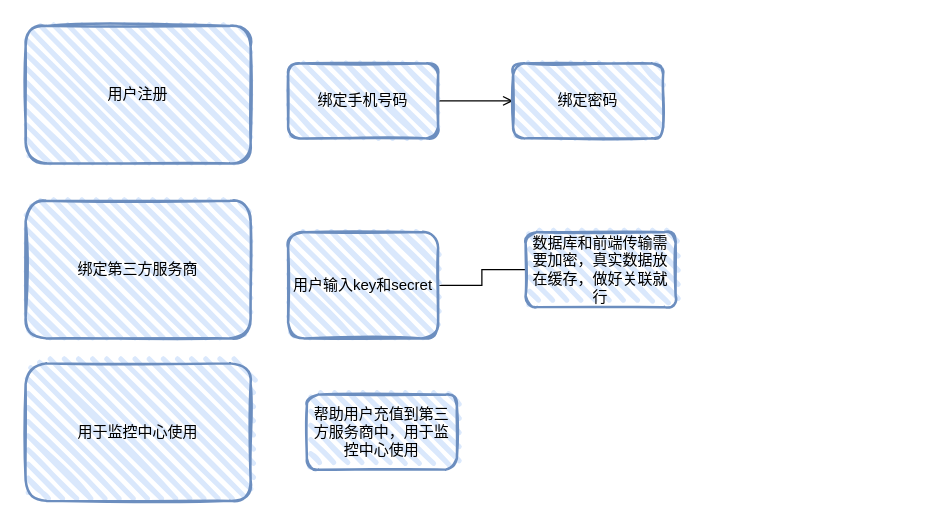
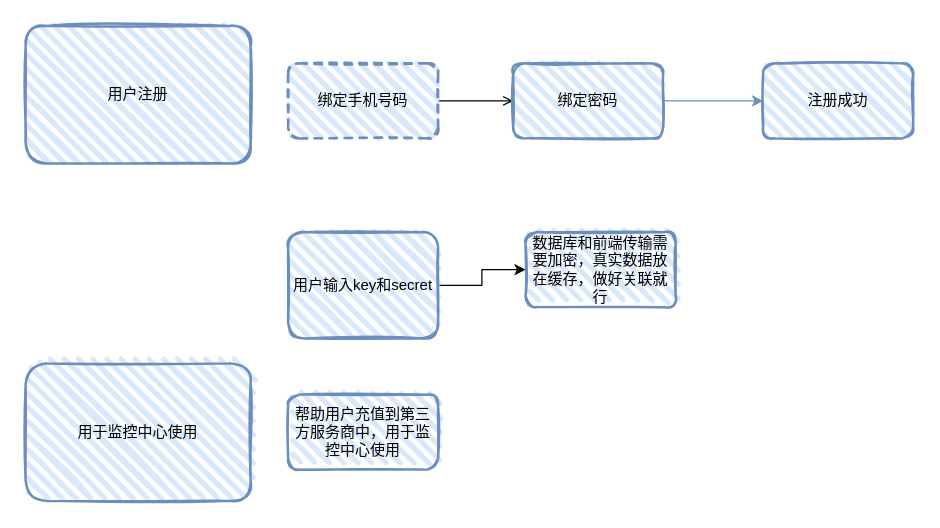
node "绑定手机号码": style solid -> dashed
edge "绑定密码" -> "注册成功": added
node "注册成功": added
node "绑定第三方服务商": removed
edge "数据库和前端传输需要加密，真实数据放在缓存，做好关联就行" -- "用户输入key和secret": arrowhead none -> classic
node "帮助用户充值到第三方服务商中，用于监控中心使用": moved (382, 432) -> (363, 432)
